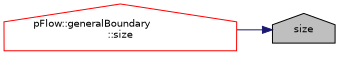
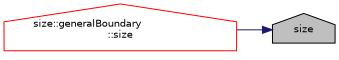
node "pFlow::generalBoundary ::size": label "pFlow::generalBoundary ::size" -> "size::generalBoundary ::size"
